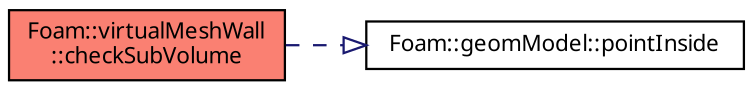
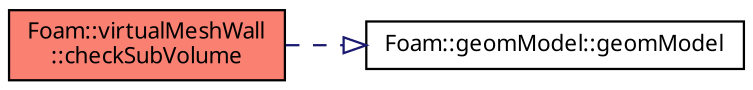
node "Foam::geomModel::pointInside": label "Foam::geomModel::pointInside" -> "Foam::geomModel::geomModel"
